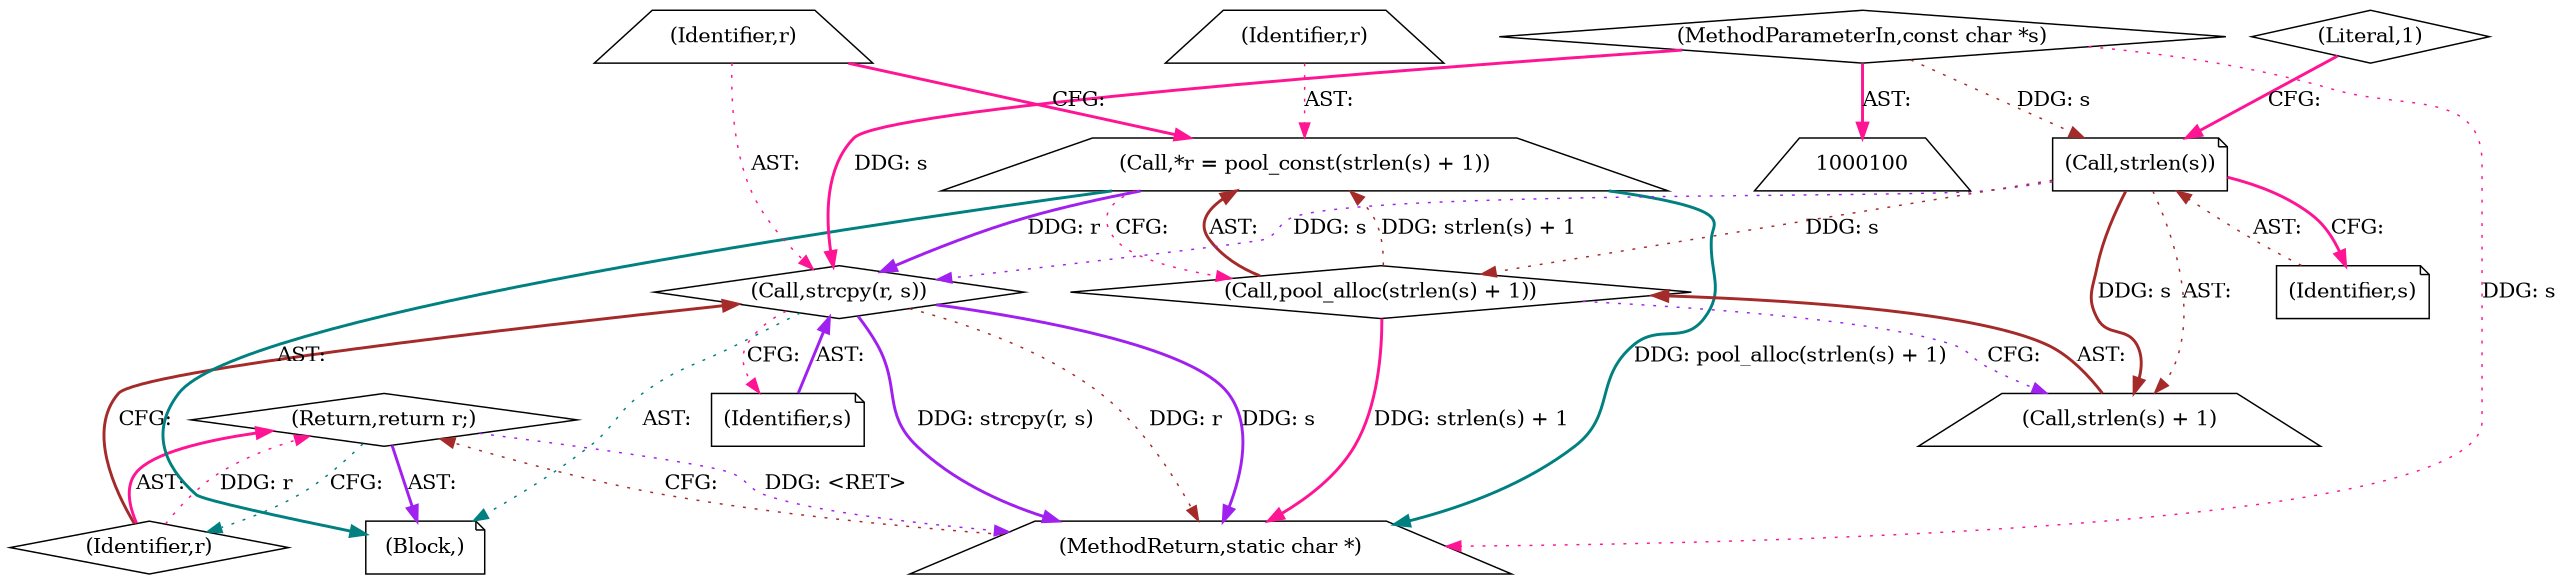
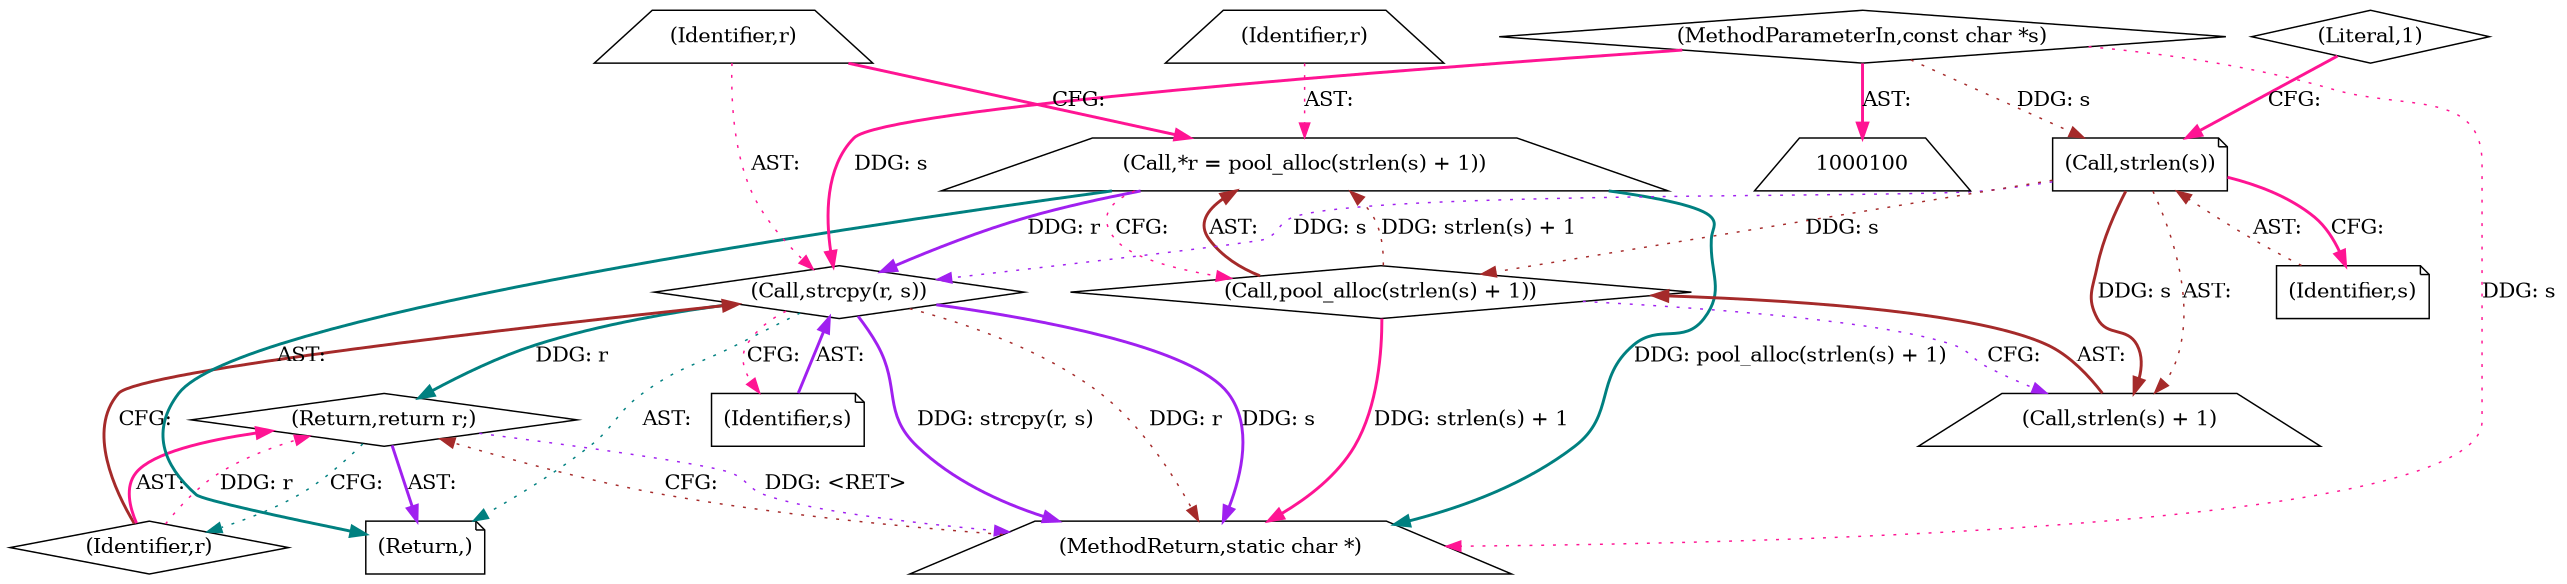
node "(Call,*r = pool_const(strlen(s) + 1))": label "(Call,*r = pool_const(strlen(s) + 1))" -> "(Call,*r = pool_alloc(strlen(s) + 1))"
edge "(Call,strcpy(r, s))" -> "(Return,return r;)": added, label "DDG: r"
node "(Block,)": label "(Block,)" -> "(Return,)"
